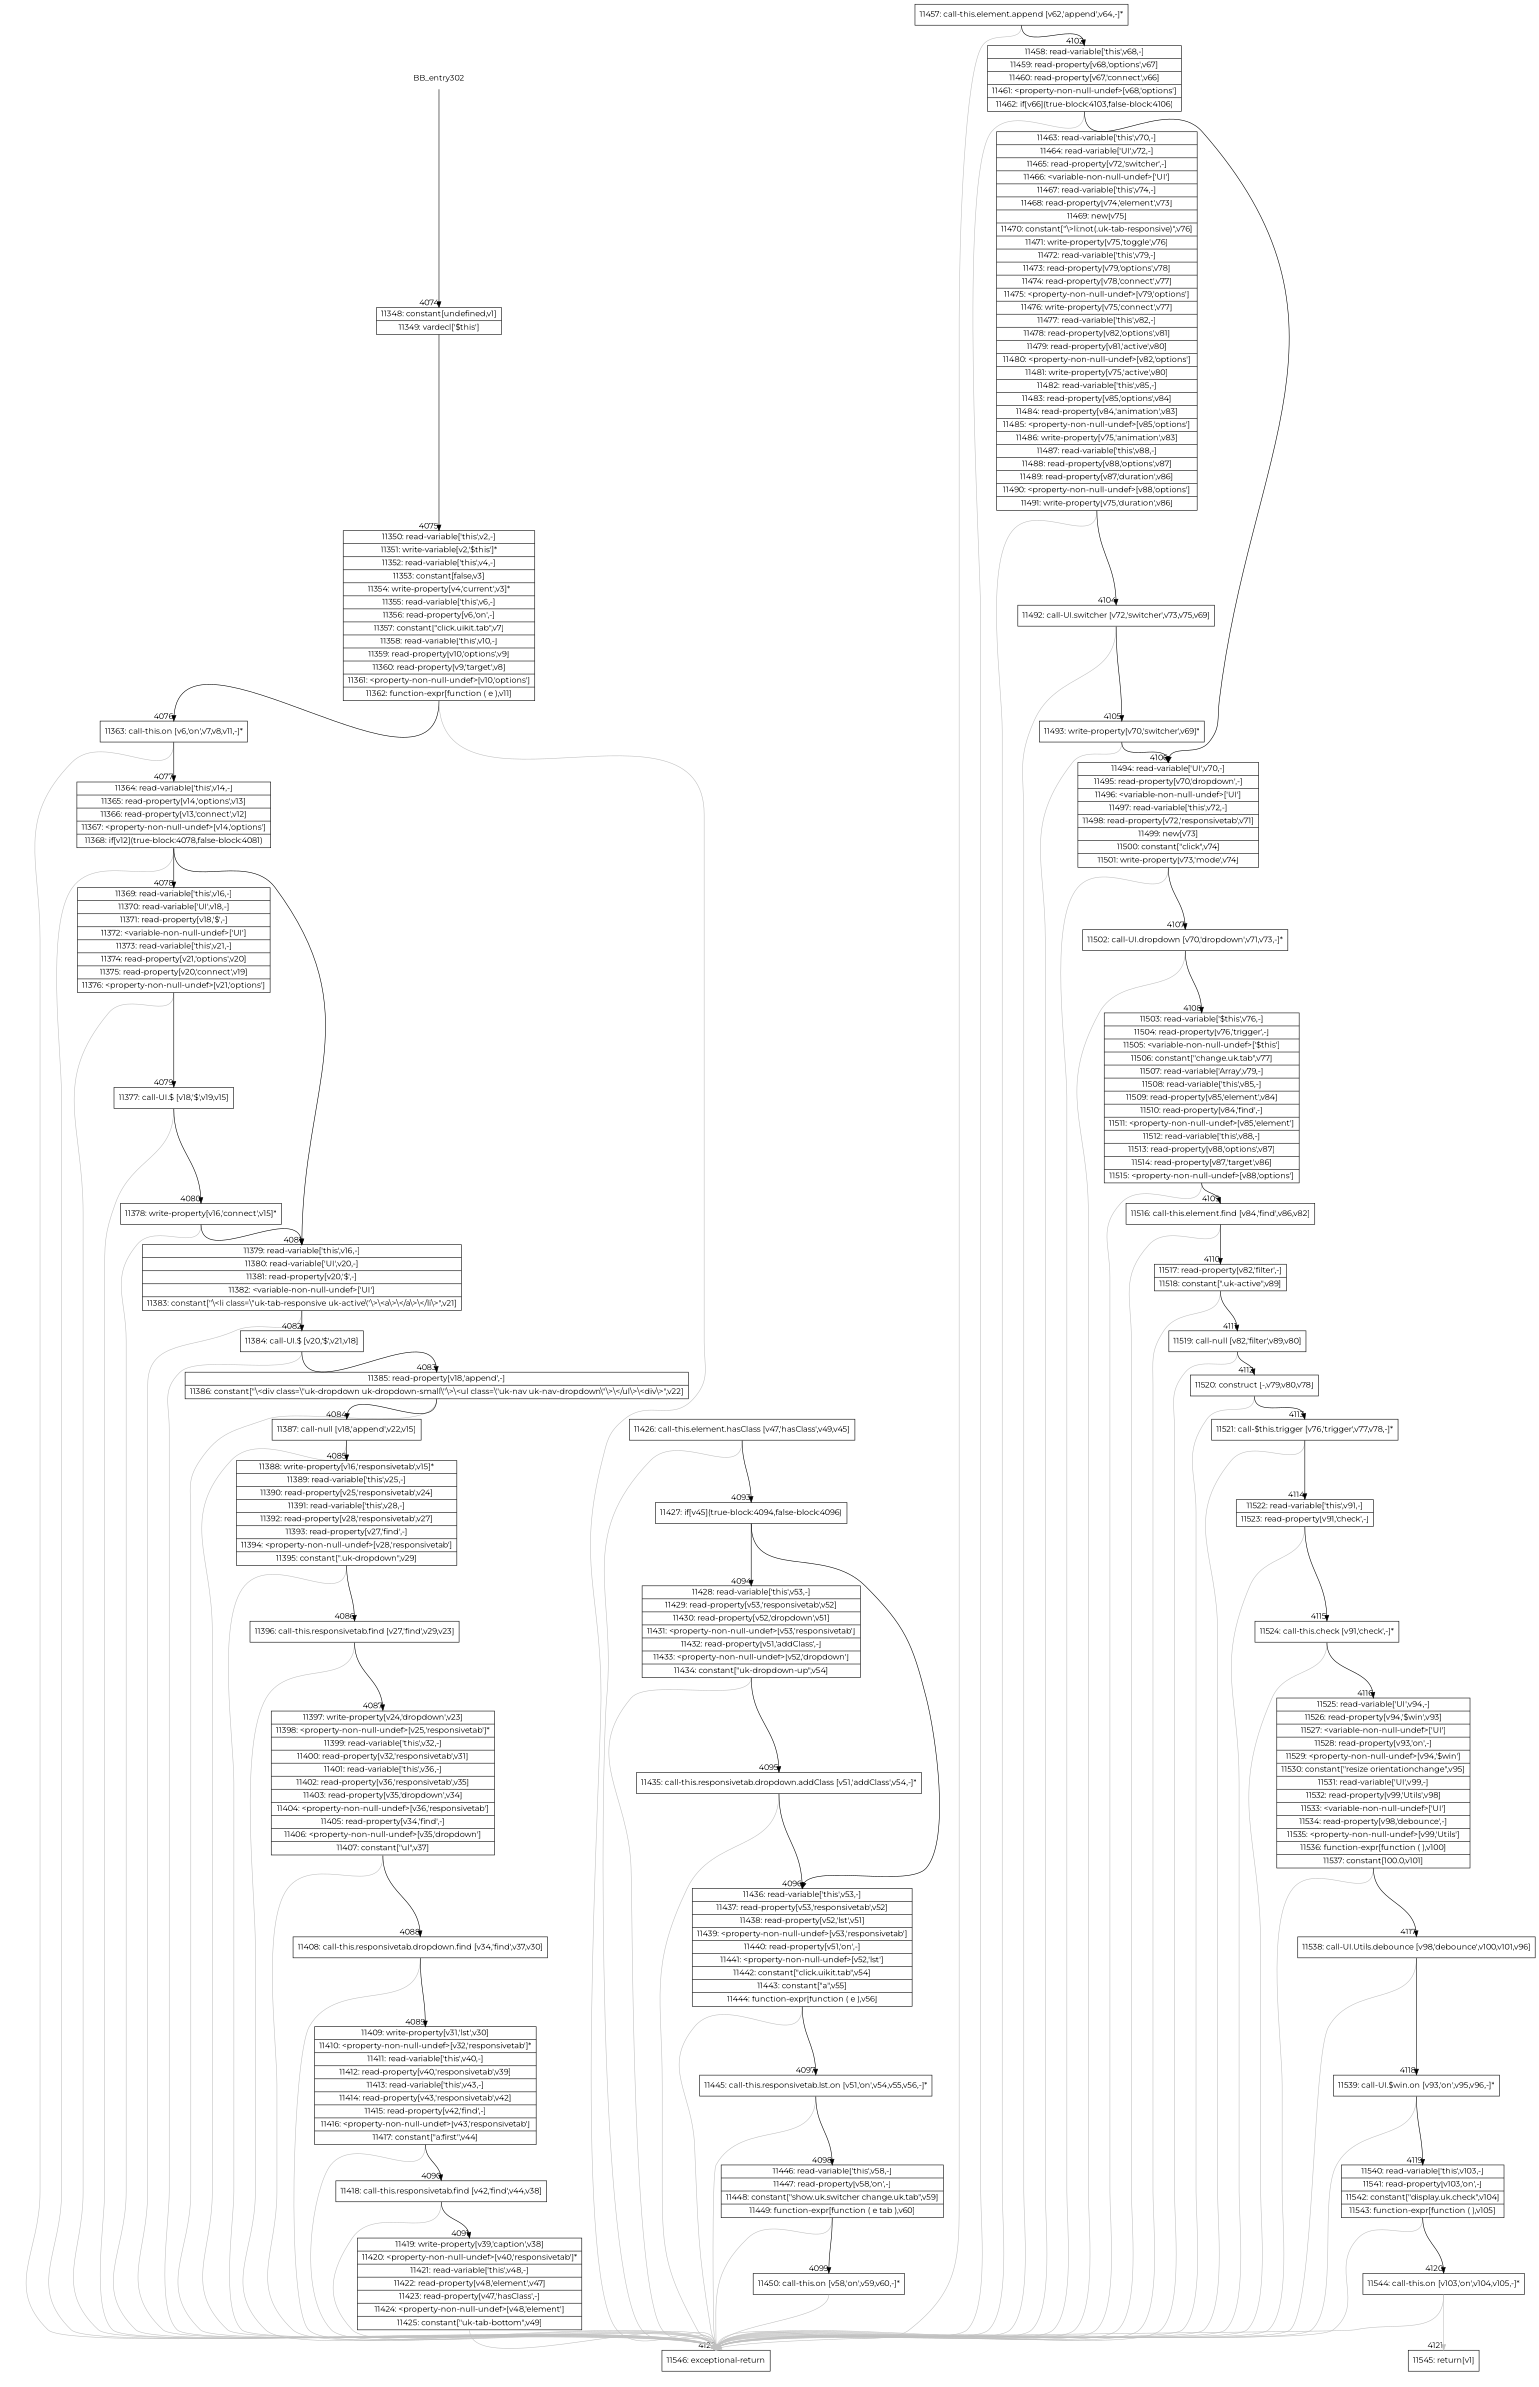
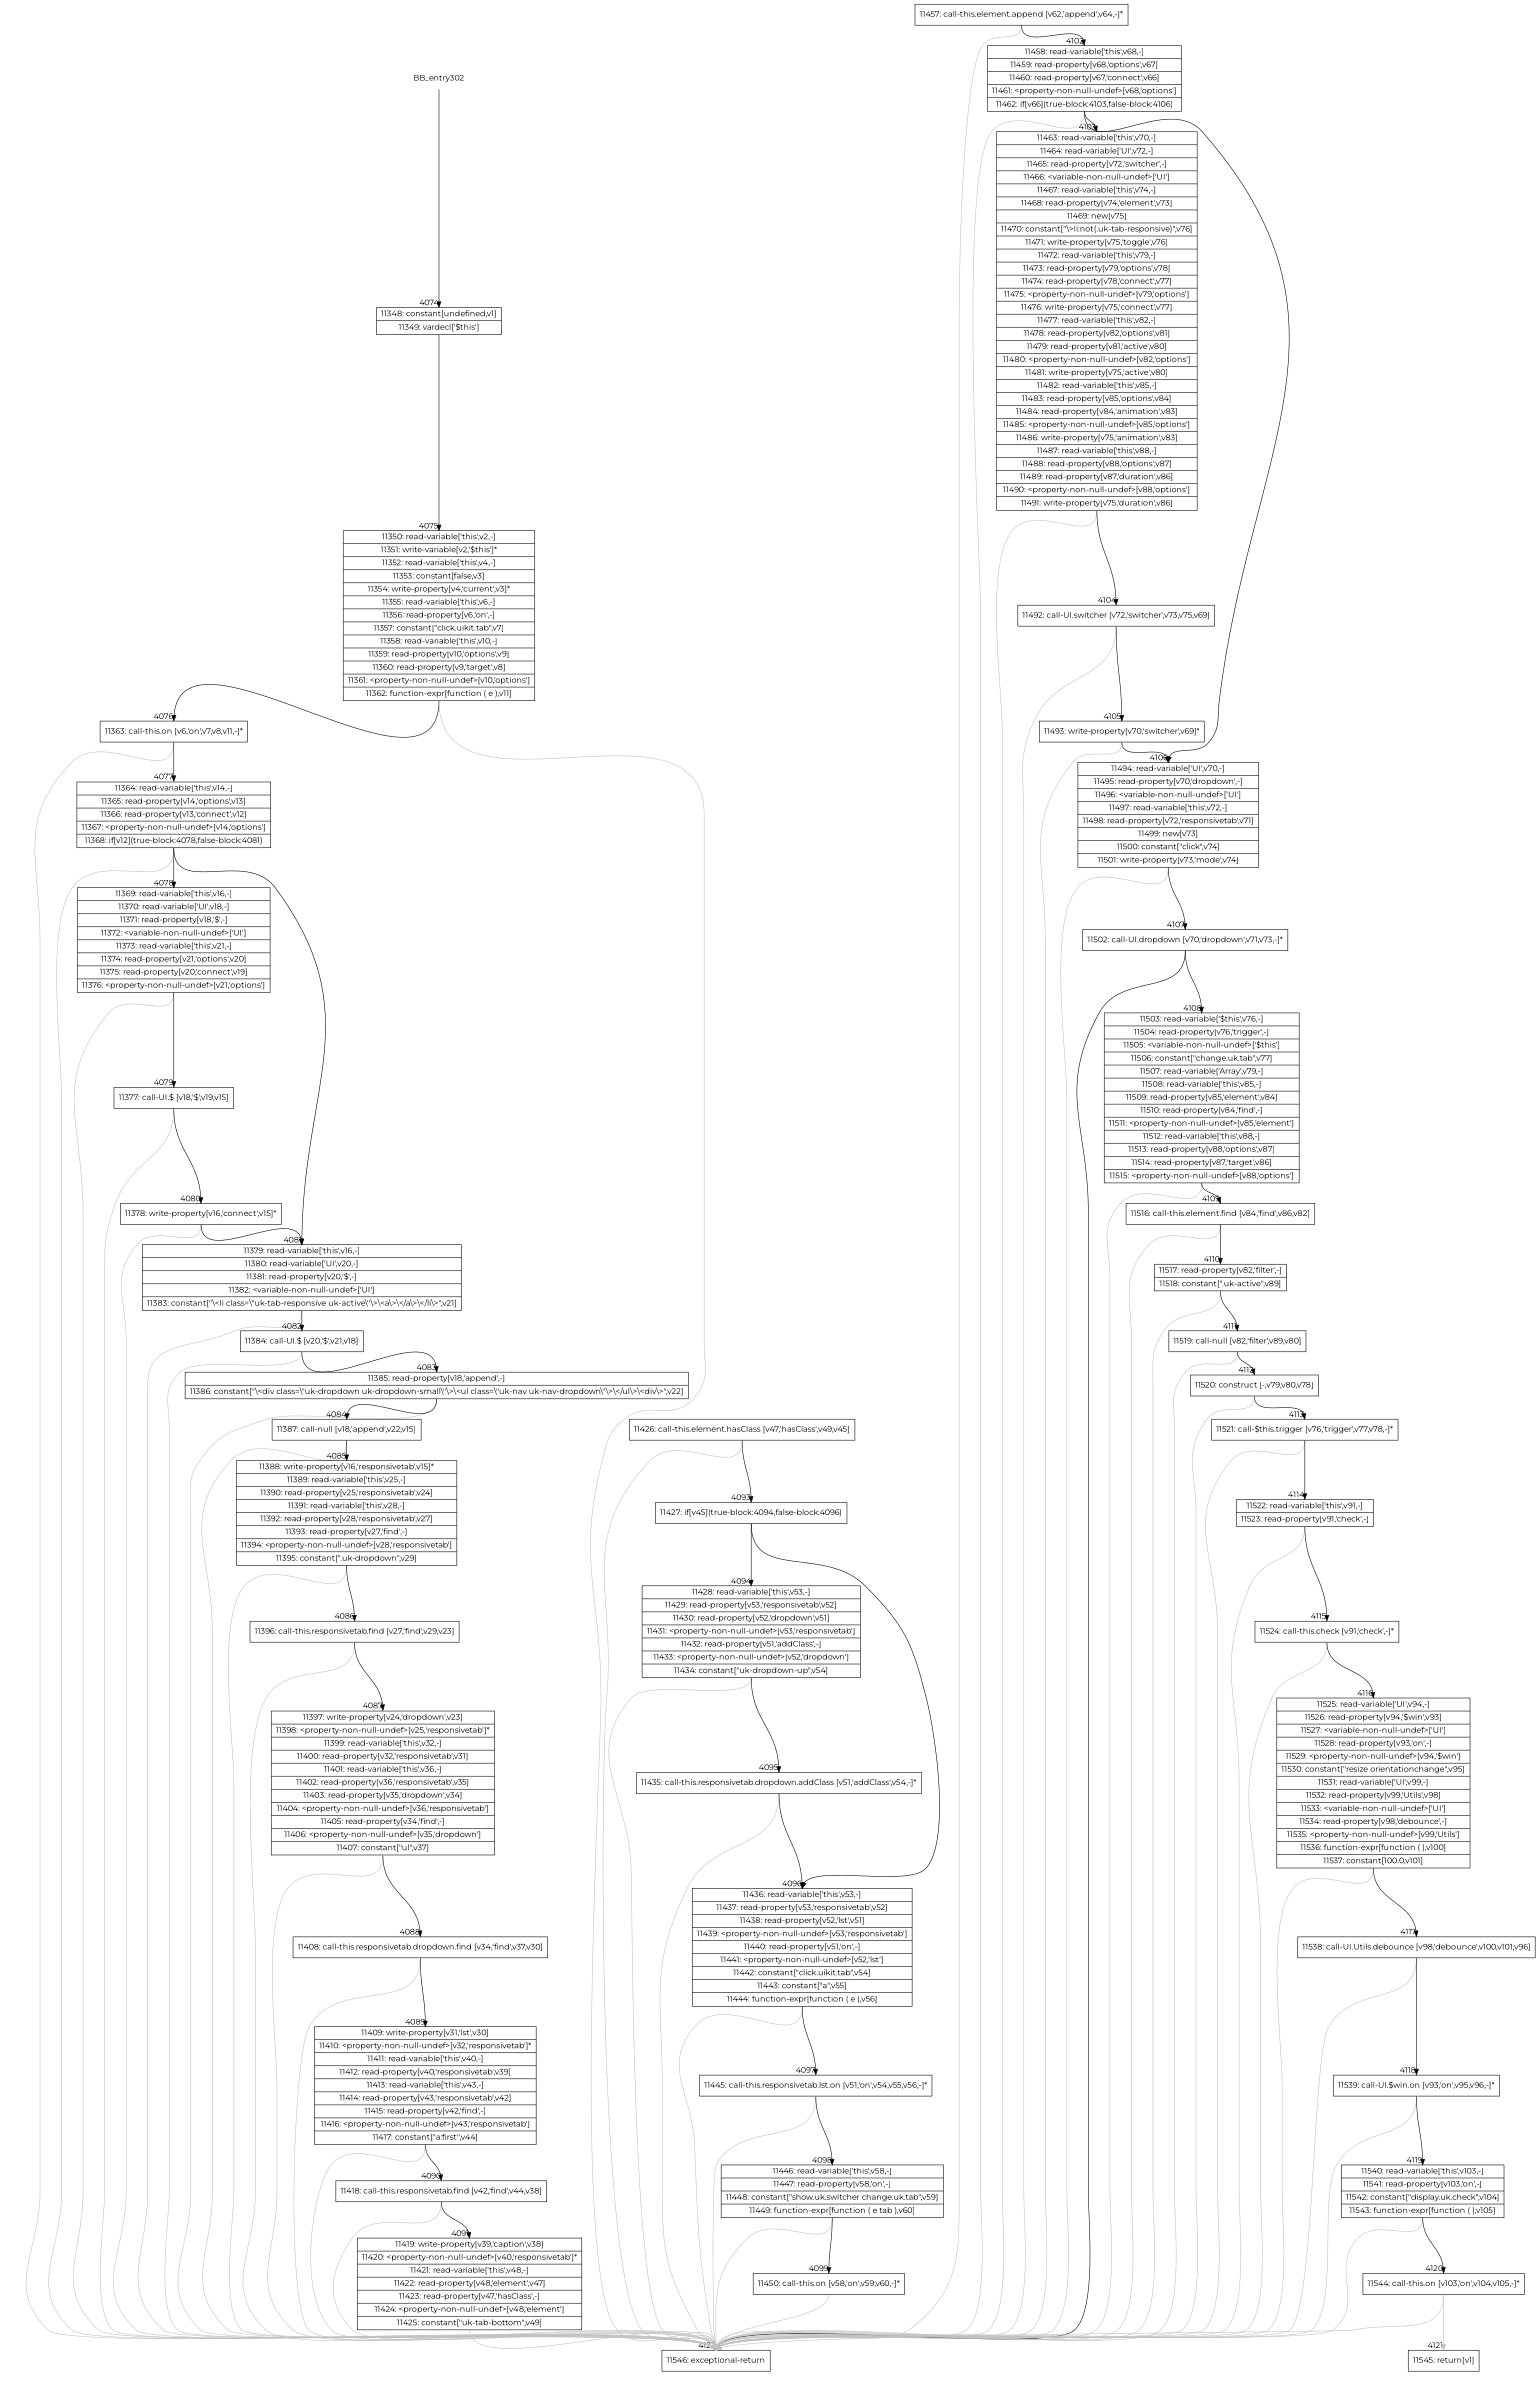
edge "11458: read-variable['this',v68,-]" -> "11463: read-variable['this',v70,-]": added
edge "11502: call-UI.dropdown [v70,'dropdown',v71,v73,-]*" -> "11546: exceptional-return": color gray -> black
